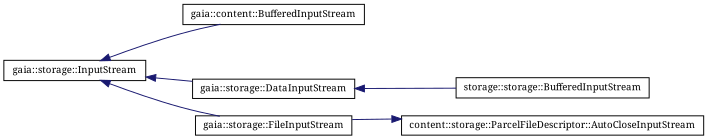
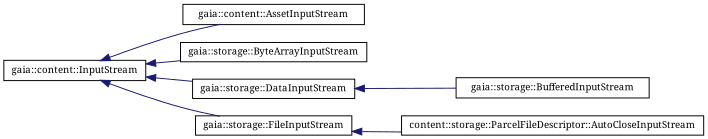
node "gaia::content::BufferedInputStream": label "gaia::content::BufferedInputStream" -> "gaia::content::AssetInputStream"
node "gaia::storage::ByteArrayInputStream": added
node "gaia::storage::InputStream": label "gaia::storage::InputStream" -> "gaia::content::InputStream"
node "storage::storage::BufferedInputStream": label "storage::storage::BufferedInputStream" -> "gaia::storage::BufferedInputStream"
edge "gaia::storage::FileInputStream" -> "content::storage::ParcelFileDescriptor::AutoCloseInputStream": reversed
